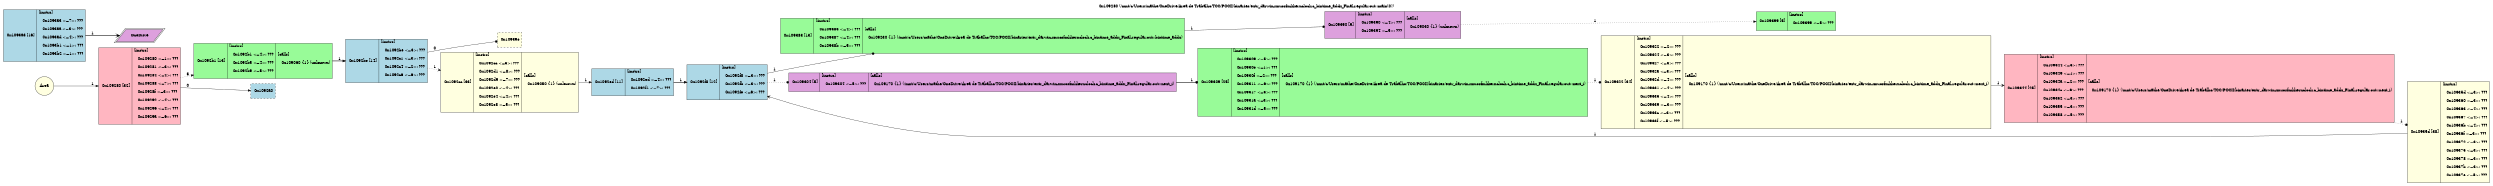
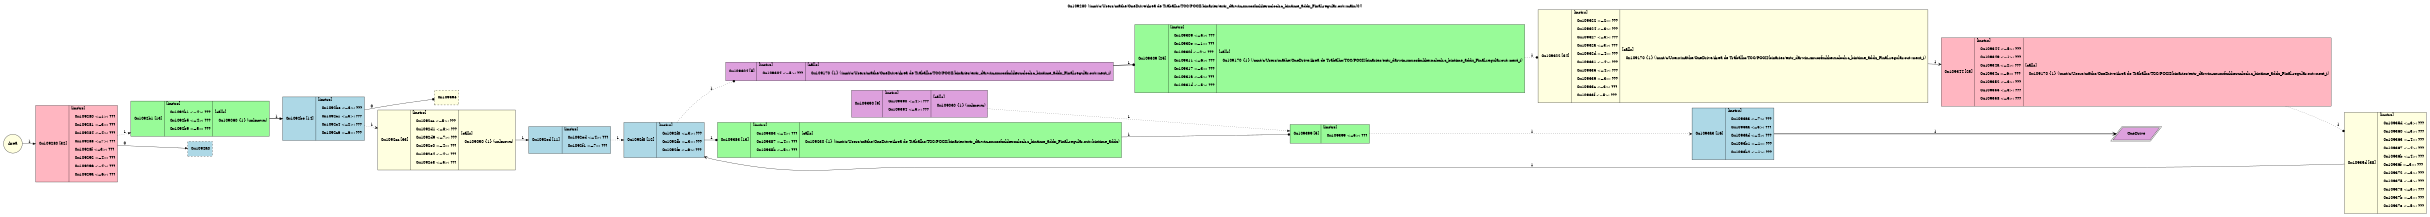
edge "0x109383 [13]" -> "0x109390 [9]": now "0x109383 [13]" -> "0x109399 [5]"
edge "0x109280 [32]" -> "0x1092b1 [13]": label " 5" -> " 1"
edge "0x1092ed [11]" -> "0x1092f8 [12]": style bold -> dotted
edge "0x109399 [5]" -> "0x1093a3 [16]": added, label "1"
